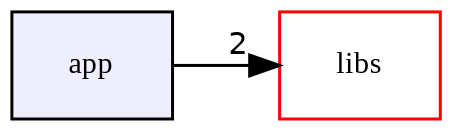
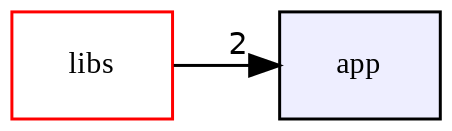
edge "app" -> "libs": reversed
